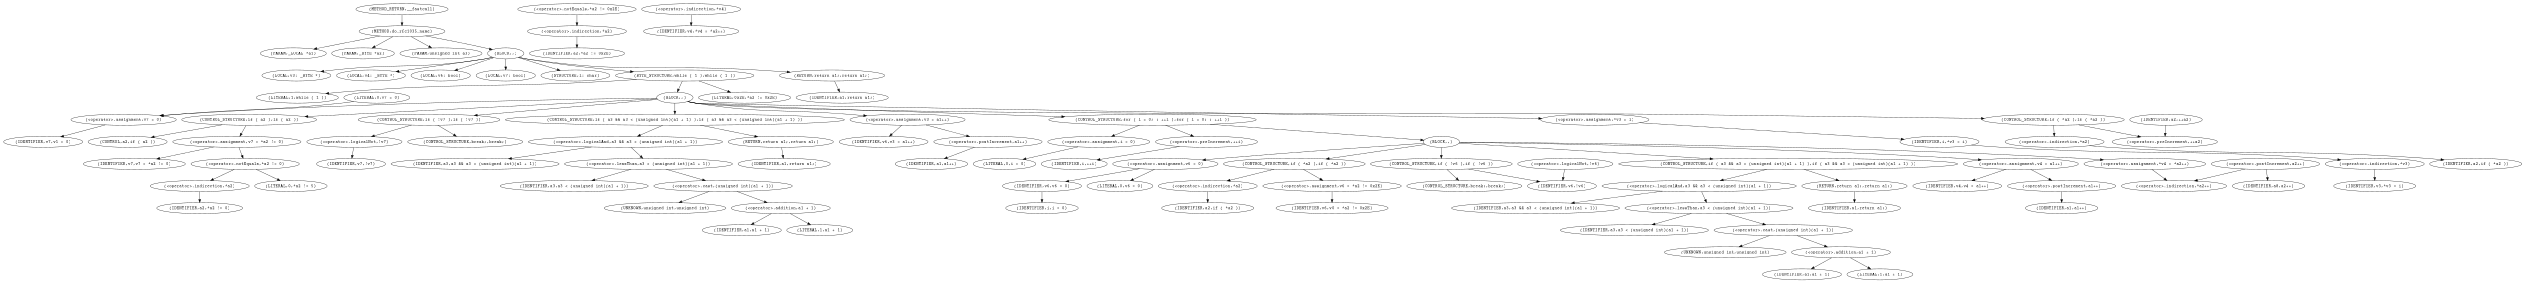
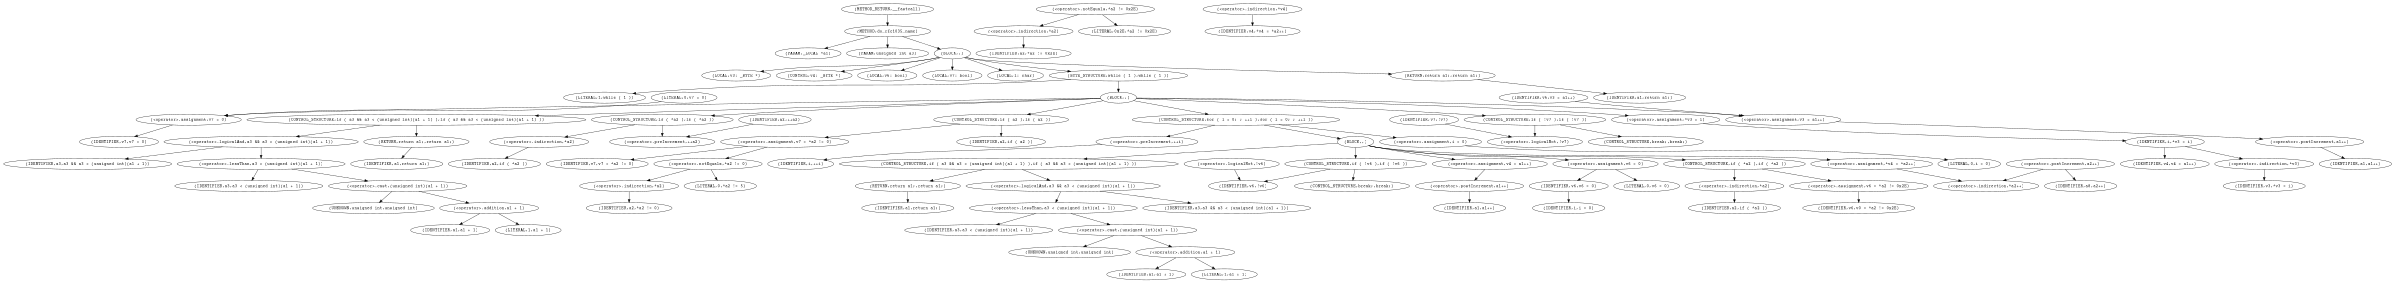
node "(PARAM,_BYTE *a2)": removed
node "(LOCAL,v4: _BYTE *)": label "(LOCAL,v4: _BYTE *)" -> "(CONTROL,v4: _BYTE *)"
node "(STRUCTURE,i: char)": label "(STRUCTURE,i: char)" -> "(LOCAL,i: char)"
edge "(BYTE_STRUCTURE,while ( 1 ),while ( 1 ))" -> "(LITERAL,0x2E,*a2 != 0x2E)": now "(<operator>.notEquals,*a2 != 0x2E)" -> "(LITERAL,0x2E,*a2 != 0x2E)"
edge "(<operator>.assignment,v3 = a1++)" -> "(IDENTIFIER,v6,v3 = a1++)": reversed
node "(IDENTIFIER,v7,v1 = 0)": label "(IDENTIFIER,v7,v1 = 0)" -> "(IDENTIFIER,v7,v7 = 0)"
node "(CONTROL,a2,if ( a2 ))": label "(CONTROL,a2,if ( a2 ))" -> "(IDENTIFIER,a2,if ( a2 ))"
edge "(<operator>.logicalNot,!v7)" -> "(IDENTIFIER,v7,!v7)": reversed
edge "(<operator>.assignment,v4 = a1++)" -> "(IDENTIFIER,v4,v4 = a1++)": now "(IDENTIFIER,i,*v3 = i)" -> "(IDENTIFIER,v4,v4 = a1++)"
